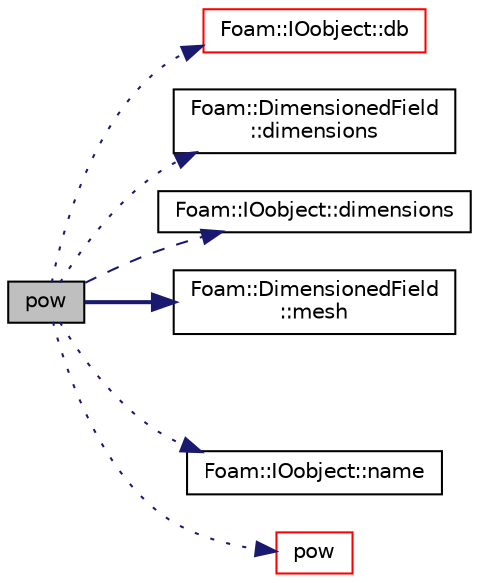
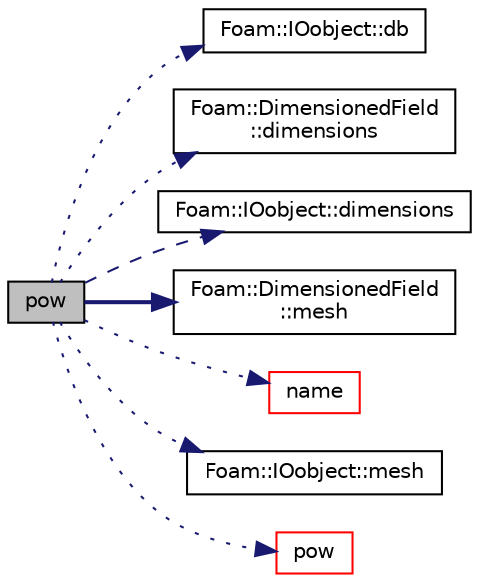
node "Foam::IOobject::db": color red -> black
node "name": added
node "Foam::IOobject::name": label "Foam::IOobject::name" -> "Foam::IOobject::mesh"
